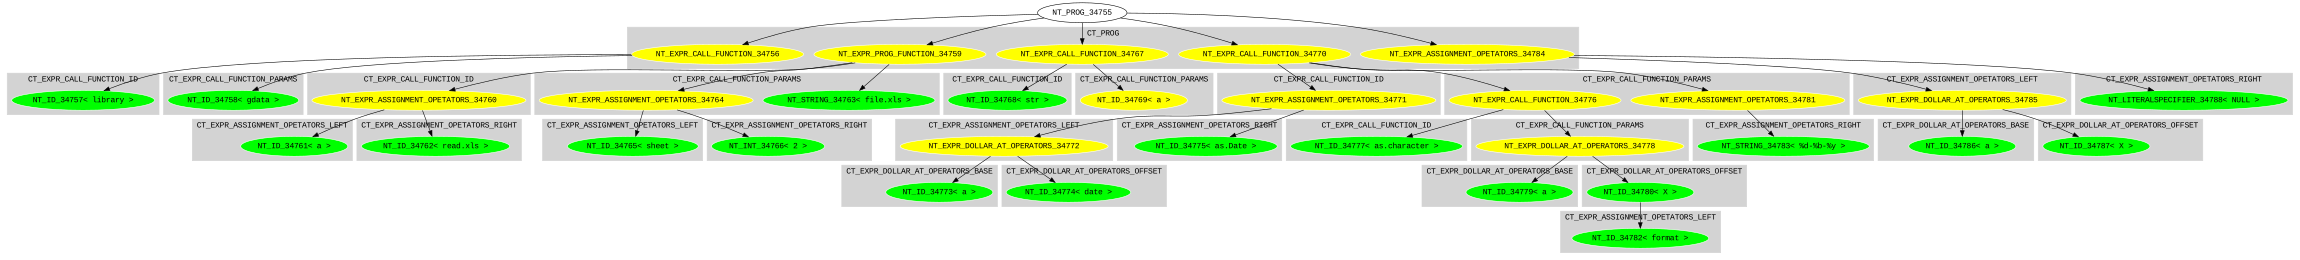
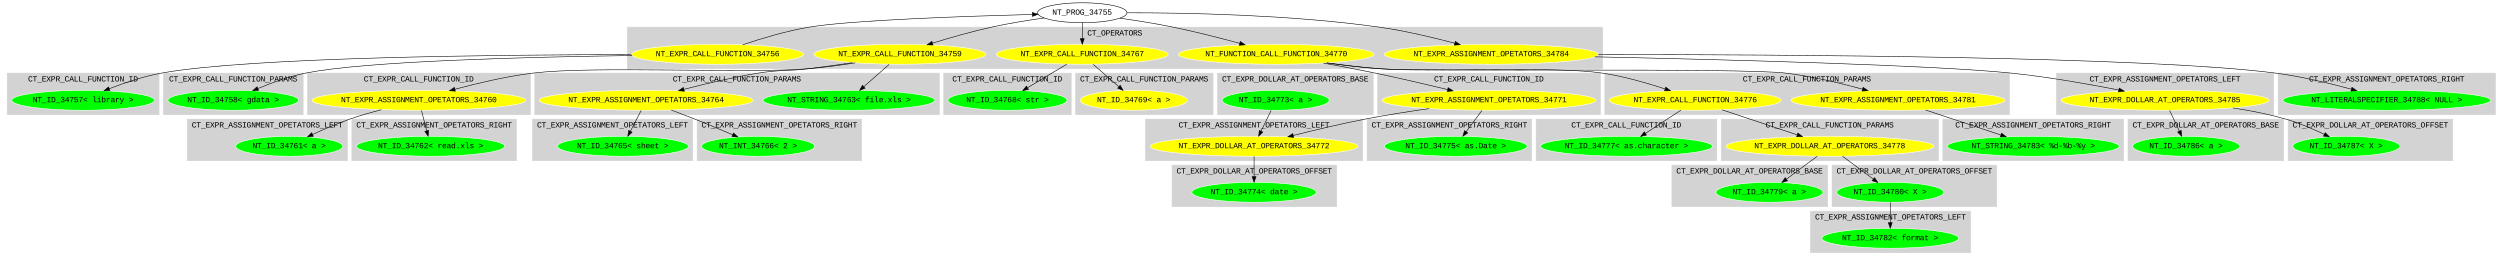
edge "NT_PROG_34755" -> "NT_EXPR_CALL_FUNCTION_34756": reversed
cluster "CT_PROG": label "CT_PROG" -> "CT_OPERATORS"
node "NT_EXPR_PROG_FUNCTION_34759": label "NT_EXPR_PROG_FUNCTION_34759" -> "NT_EXPR_CALL_FUNCTION_34759"
node "NT_EXPR_CALL_FUNCTION_34770": label "NT_EXPR_CALL_FUNCTION_34770" -> "NT_FUNCTION_CALL_FUNCTION_34770"
edge "NT_EXPR_DOLLAR_AT_OPERATORS_34772" -> "NT_ID_34773< a >": reversed
